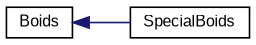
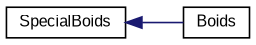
edge "SpecialBoids" -> "Boids": reversed
